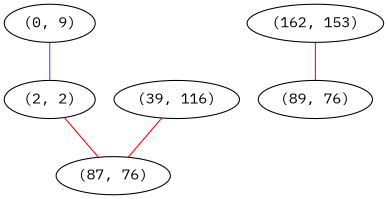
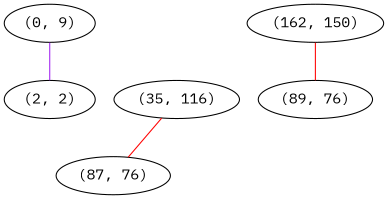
node "(162, 153)": label "(162, 153)" -> "(162, 150)"
node "(39, 116)": label "(39, 116)" -> "(35, 116)"
edge "(2, 2)" -- "(87, 76)": removed
